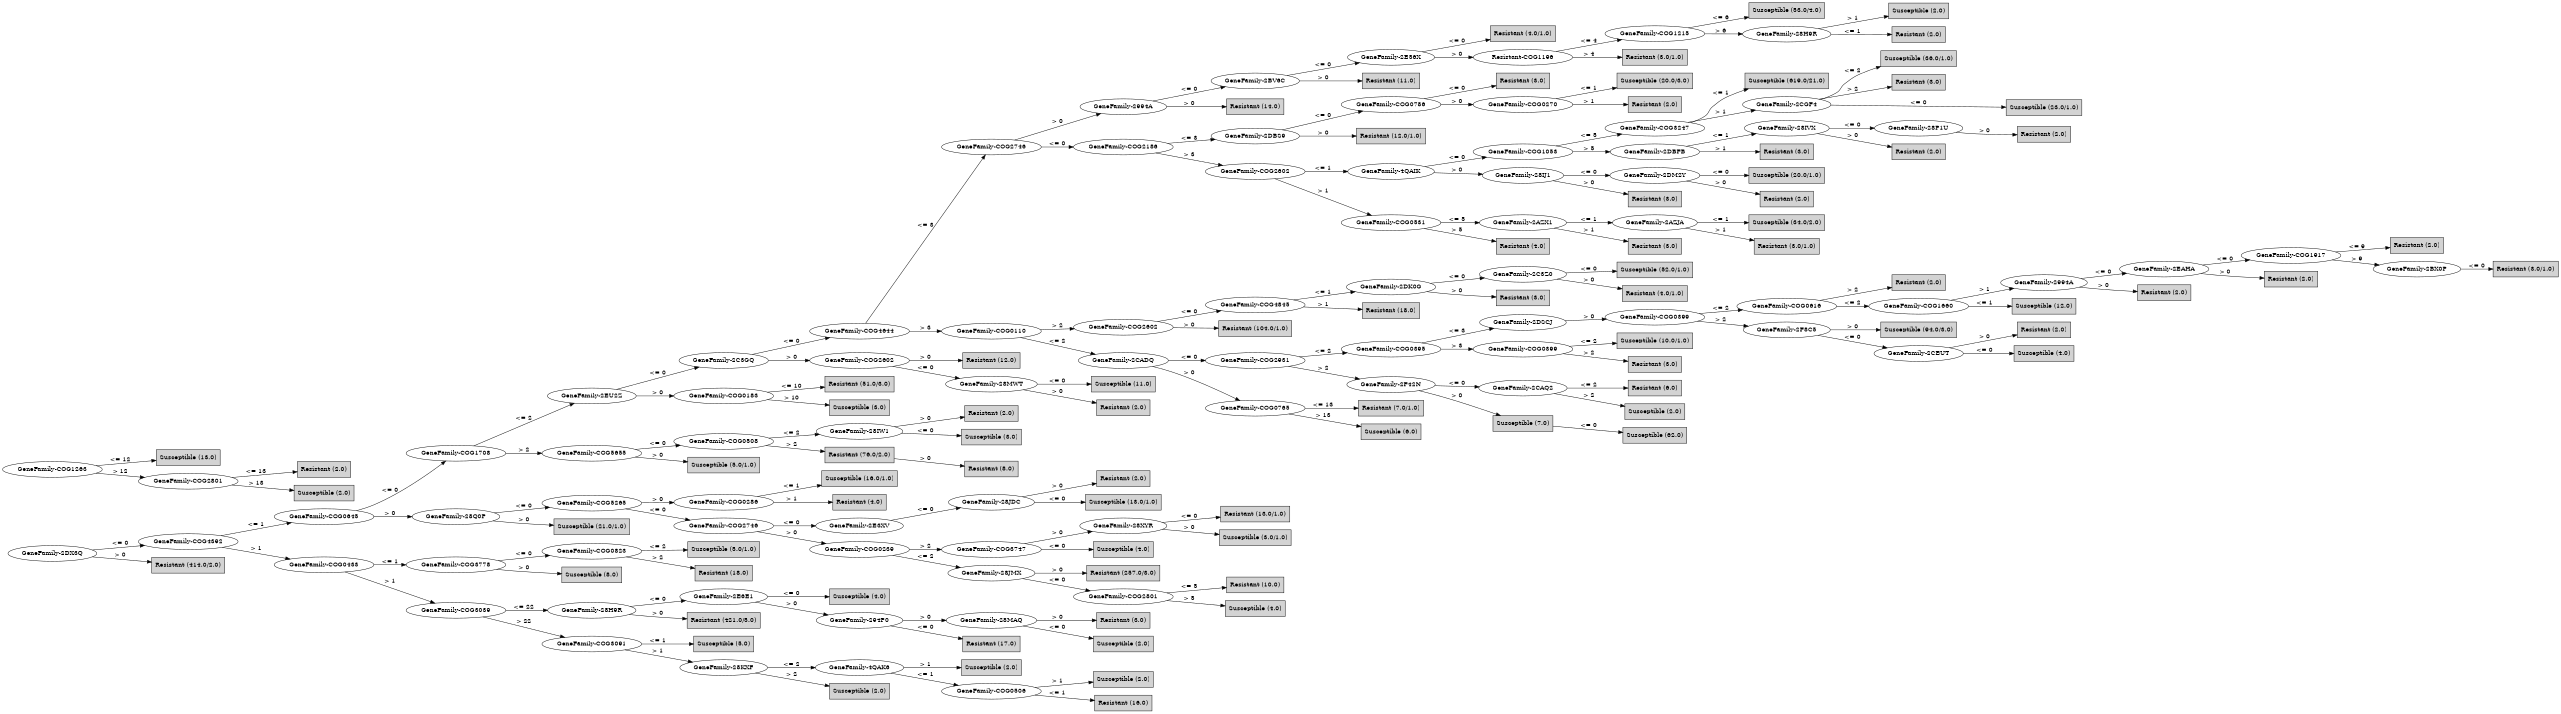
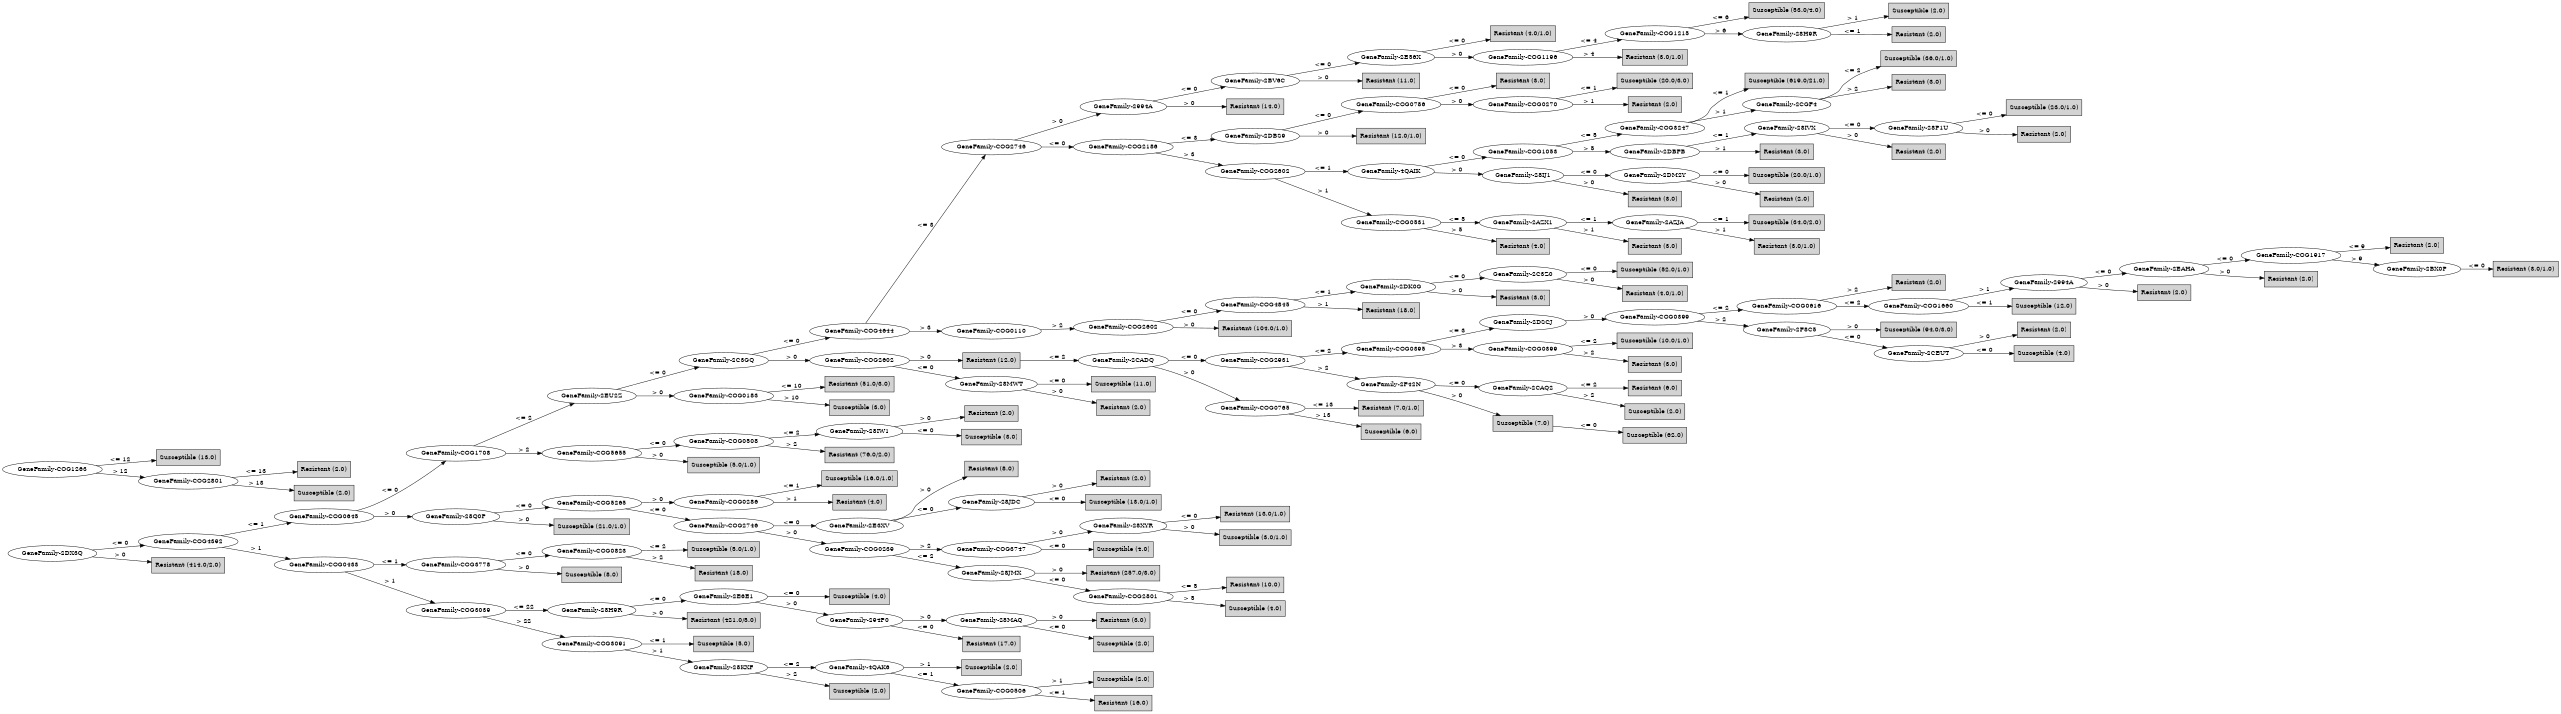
node "Resistant-COG1196": label "Resistant-COG1196" -> "GeneFamily-COG1196"
edge "GeneFamily-2CGF4" -> "Susceptible (23.0/1.0)": now "GeneFamily-28P1U" -> "Susceptible (23.0/1.0)"
edge "GeneFamily-COG0110" -> "GeneFamily-2CADQ": now "Resistant (12.0)" -> "GeneFamily-2CADQ"
edge "Resistant (76.0/2.0)" -> "Resistant (8.0)": now "GeneFamily-2E3XV" -> "Resistant (8.0)"
